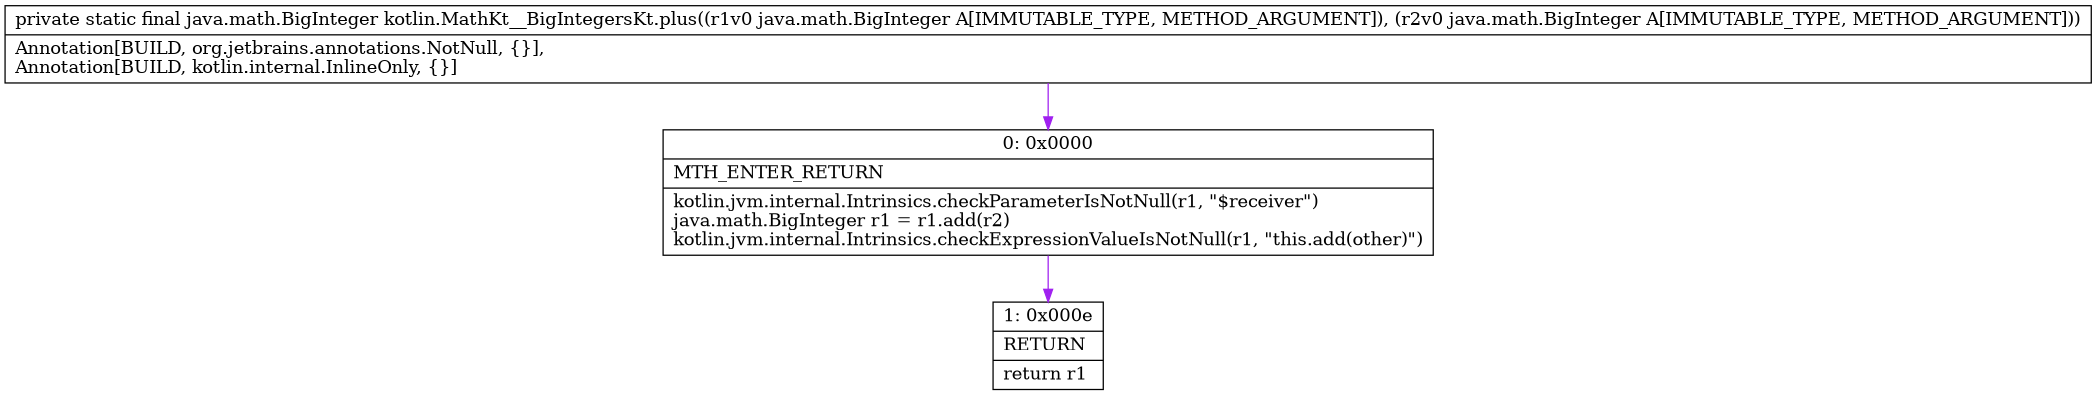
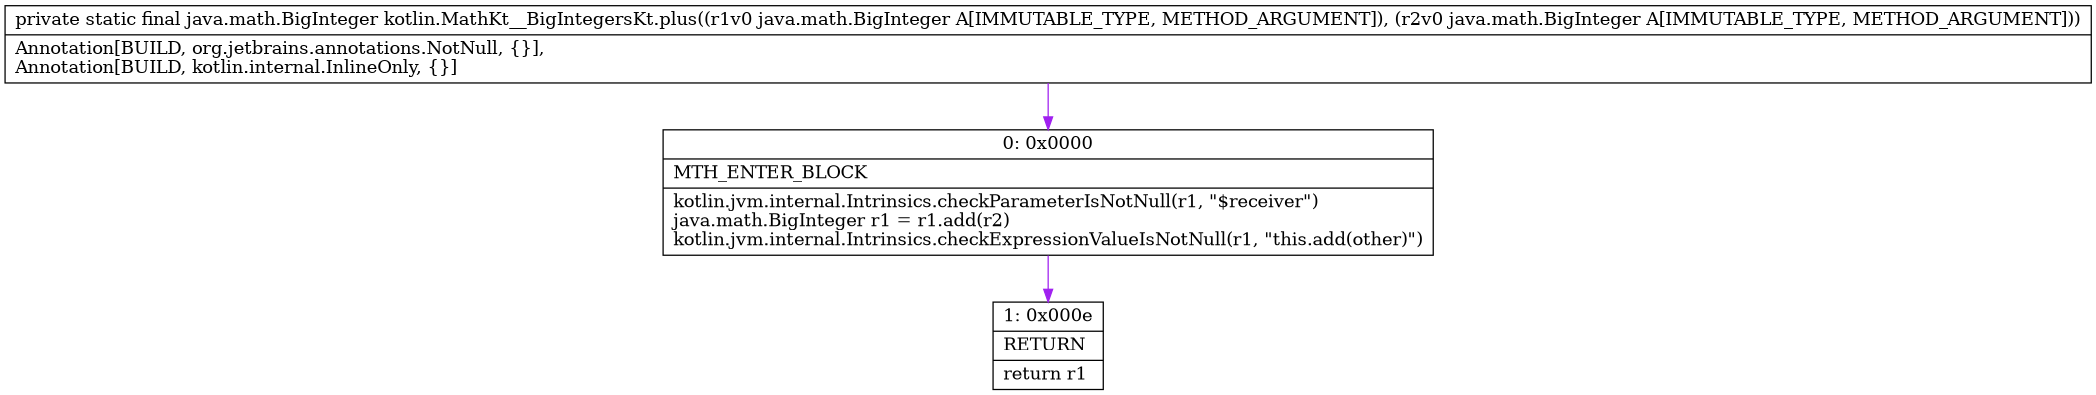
node "0: 0x0000": text "MTH_ENTER_RETURN" -> "MTH_ENTER_BLOCK"
